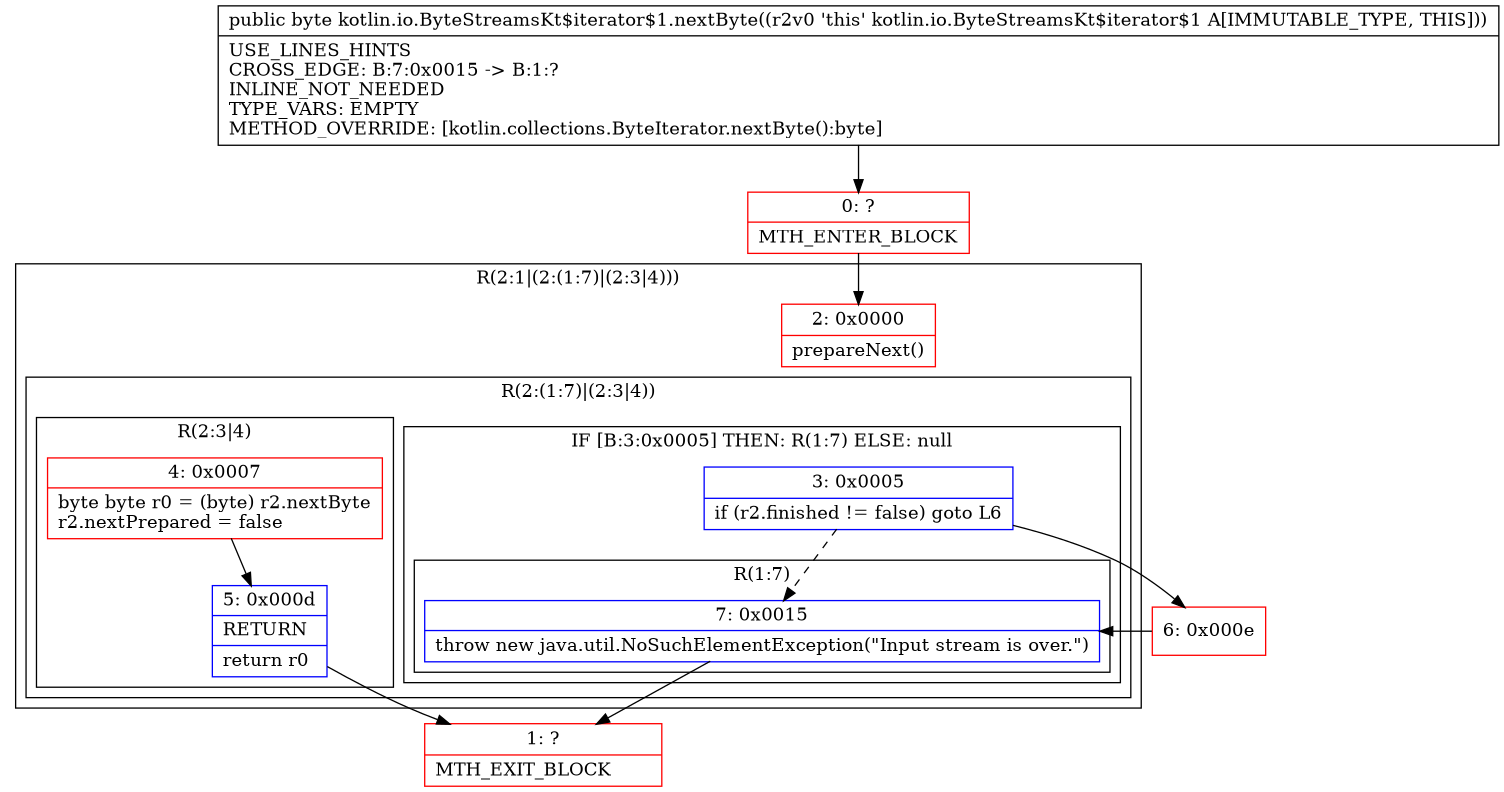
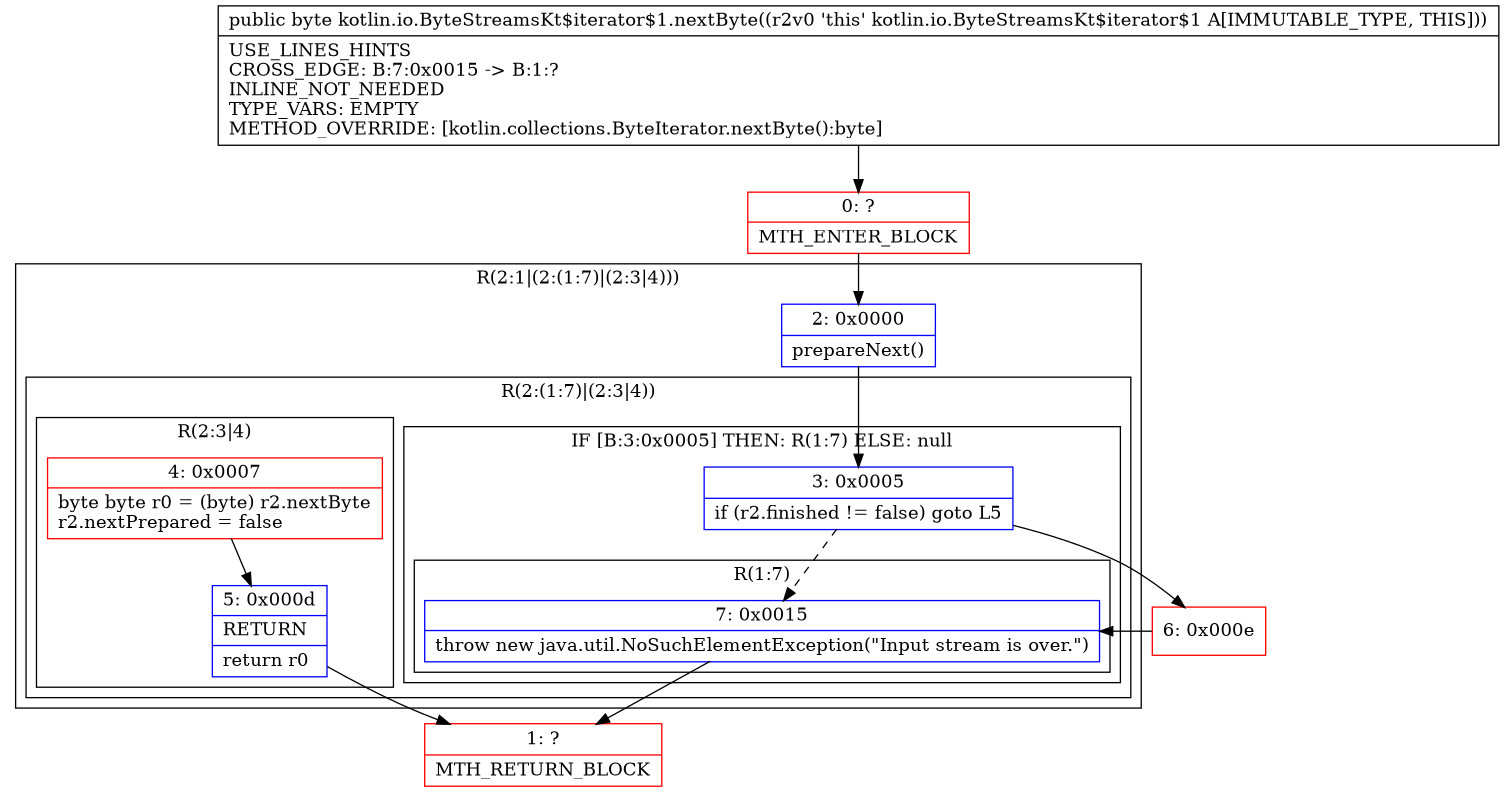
node "2: 0x0000": color red -> blue
edge "2: 0x0000" -> "3: 0x0005": added
node "3: 0x0005": text "if (r2.finished != false) goto L6" -> "if (r2.finished != false) goto L5"
node "1: ?": text "MTH_EXIT_BLOCK" -> "MTH_RETURN_BLOCK"
